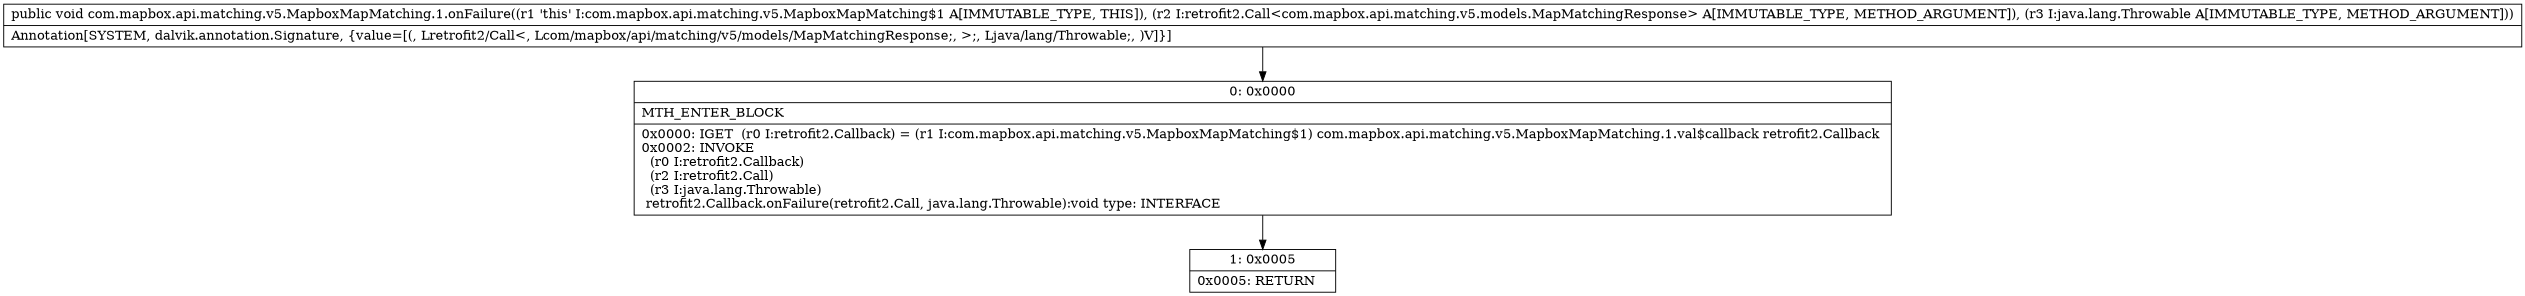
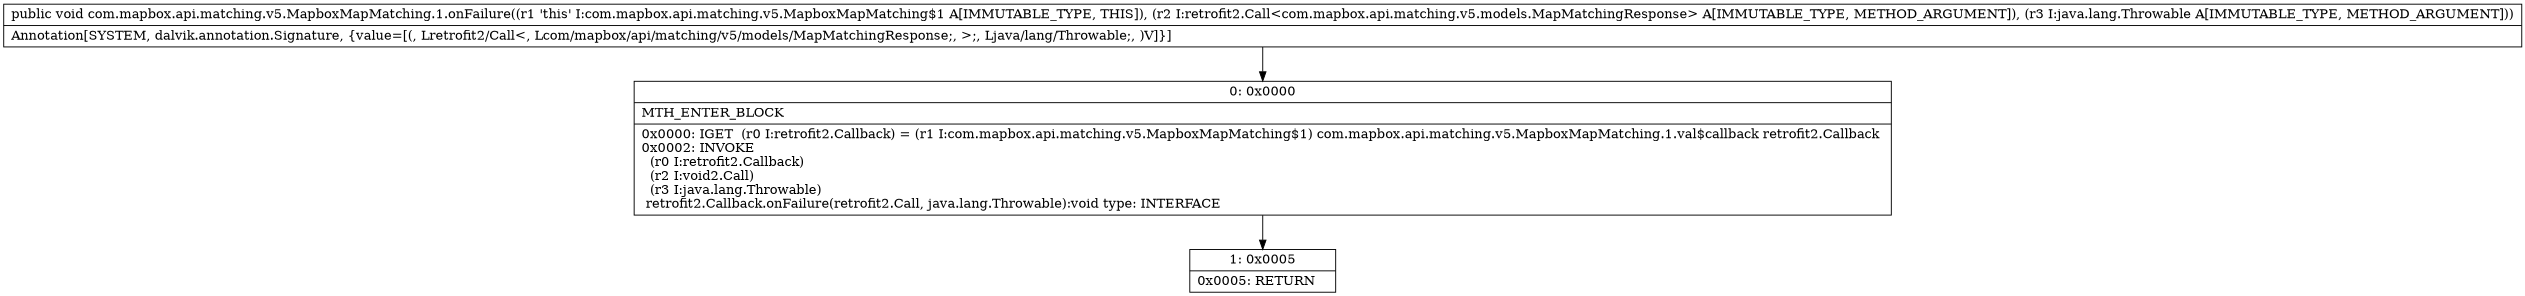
node "0: 0x0000": text "(r2 I:retrofit2.Call)" -> "(r2 I:void2.Call)"
